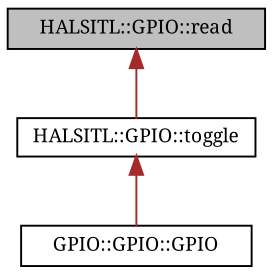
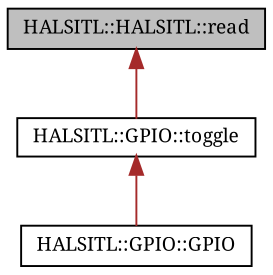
node "HALSITL::GPIO::read": label "HALSITL::GPIO::read" -> "HALSITL::HALSITL::read"
node "GPIO::GPIO::GPIO": label "GPIO::GPIO::GPIO" -> "HALSITL::GPIO::GPIO"
